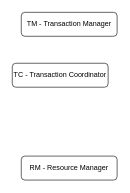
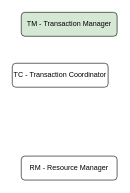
node "TM - Transaction Manager": fillcolor #ffffff -> #d5e8d4
